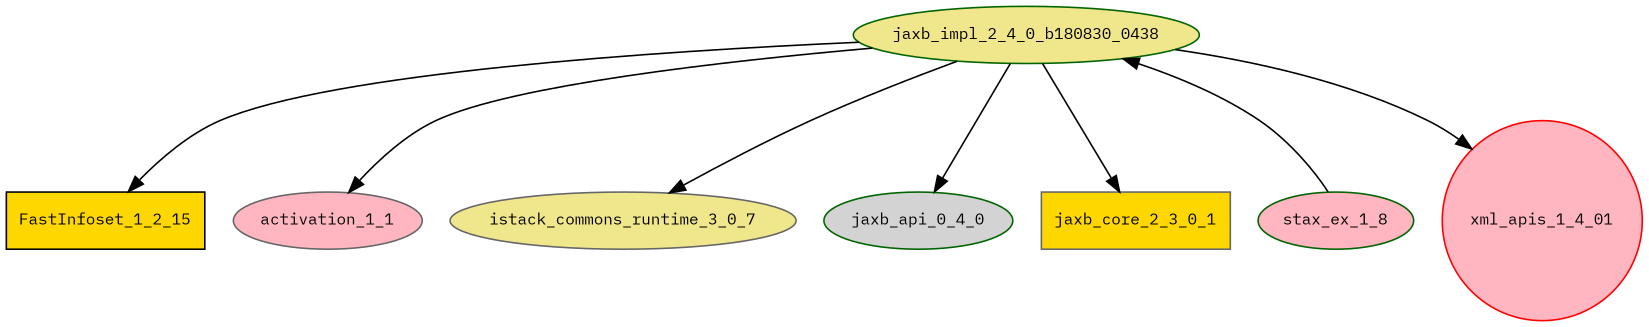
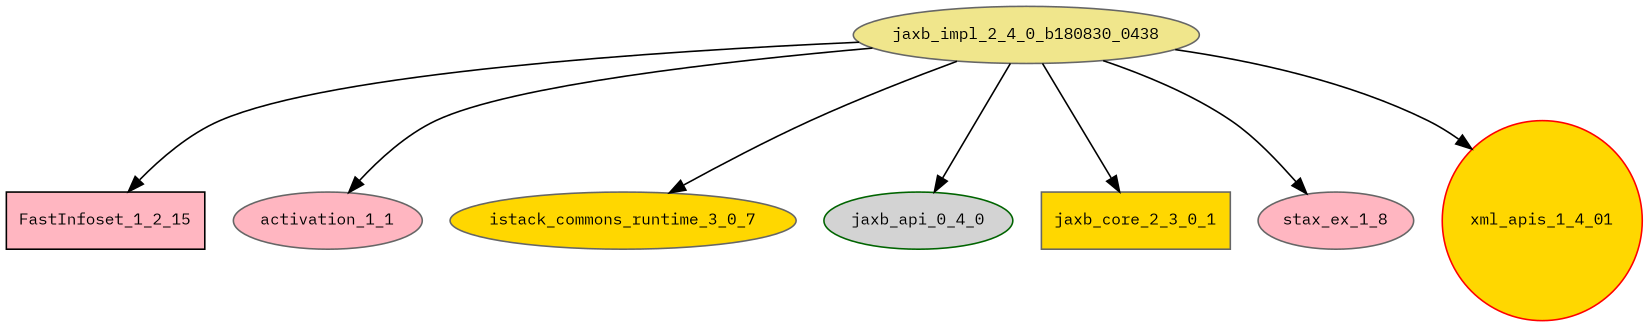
node "jaxb_impl_2_4_0_b180830_0438": color darkgreen -> gray40
edge "stax_ex_1_8" -> "jaxb_impl_2_4_0_b180830_0438": reversed
node "FastInfoset_1_2_15": fillcolor gold -> lightpink
node "istack_commons_runtime_3_0_7": fillcolor khaki -> gold
node "stax_ex_1_8": color darkgreen -> gray40
node "xml_apis_1_4_01": fillcolor lightpink -> gold
